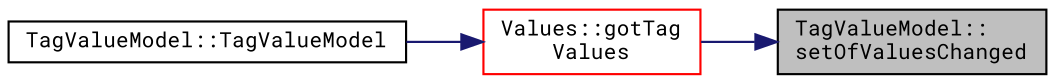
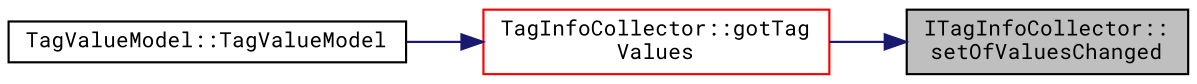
node "Values::gotTag Values": label "Values::gotTag Values" -> "TagInfoCollector::gotTag Values"
node "TagValueModel:: setOfValuesChanged": label "TagValueModel:: setOfValuesChanged" -> "ITagInfoCollector:: setOfValuesChanged"
